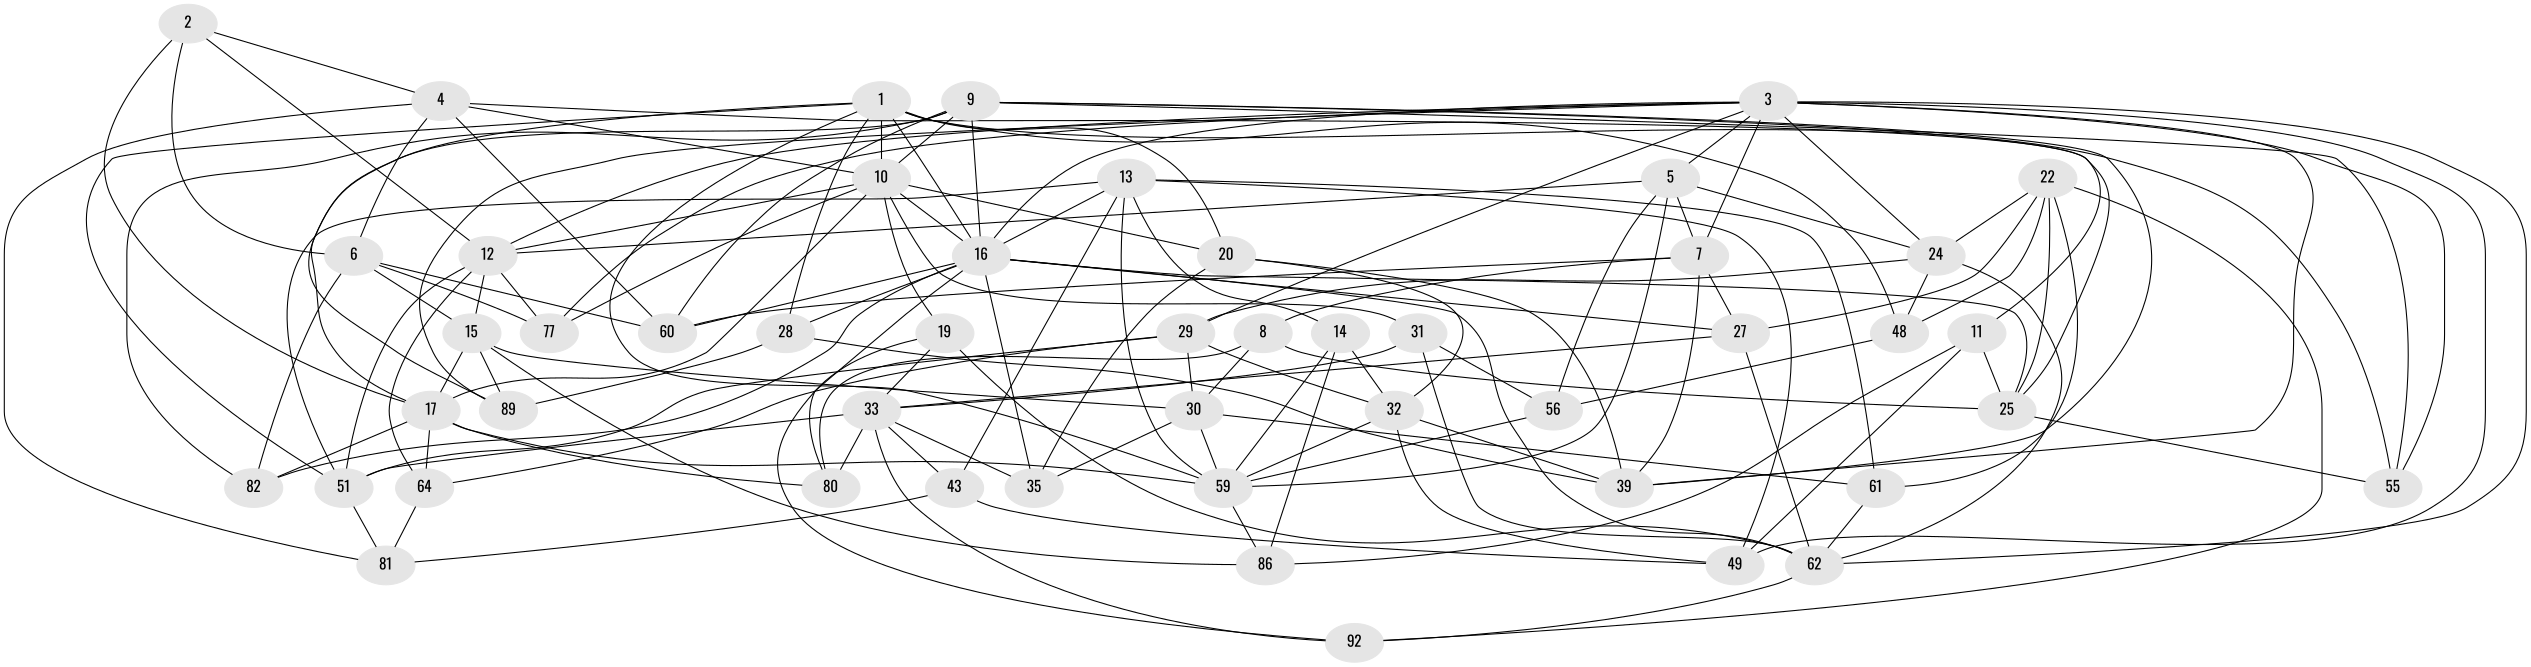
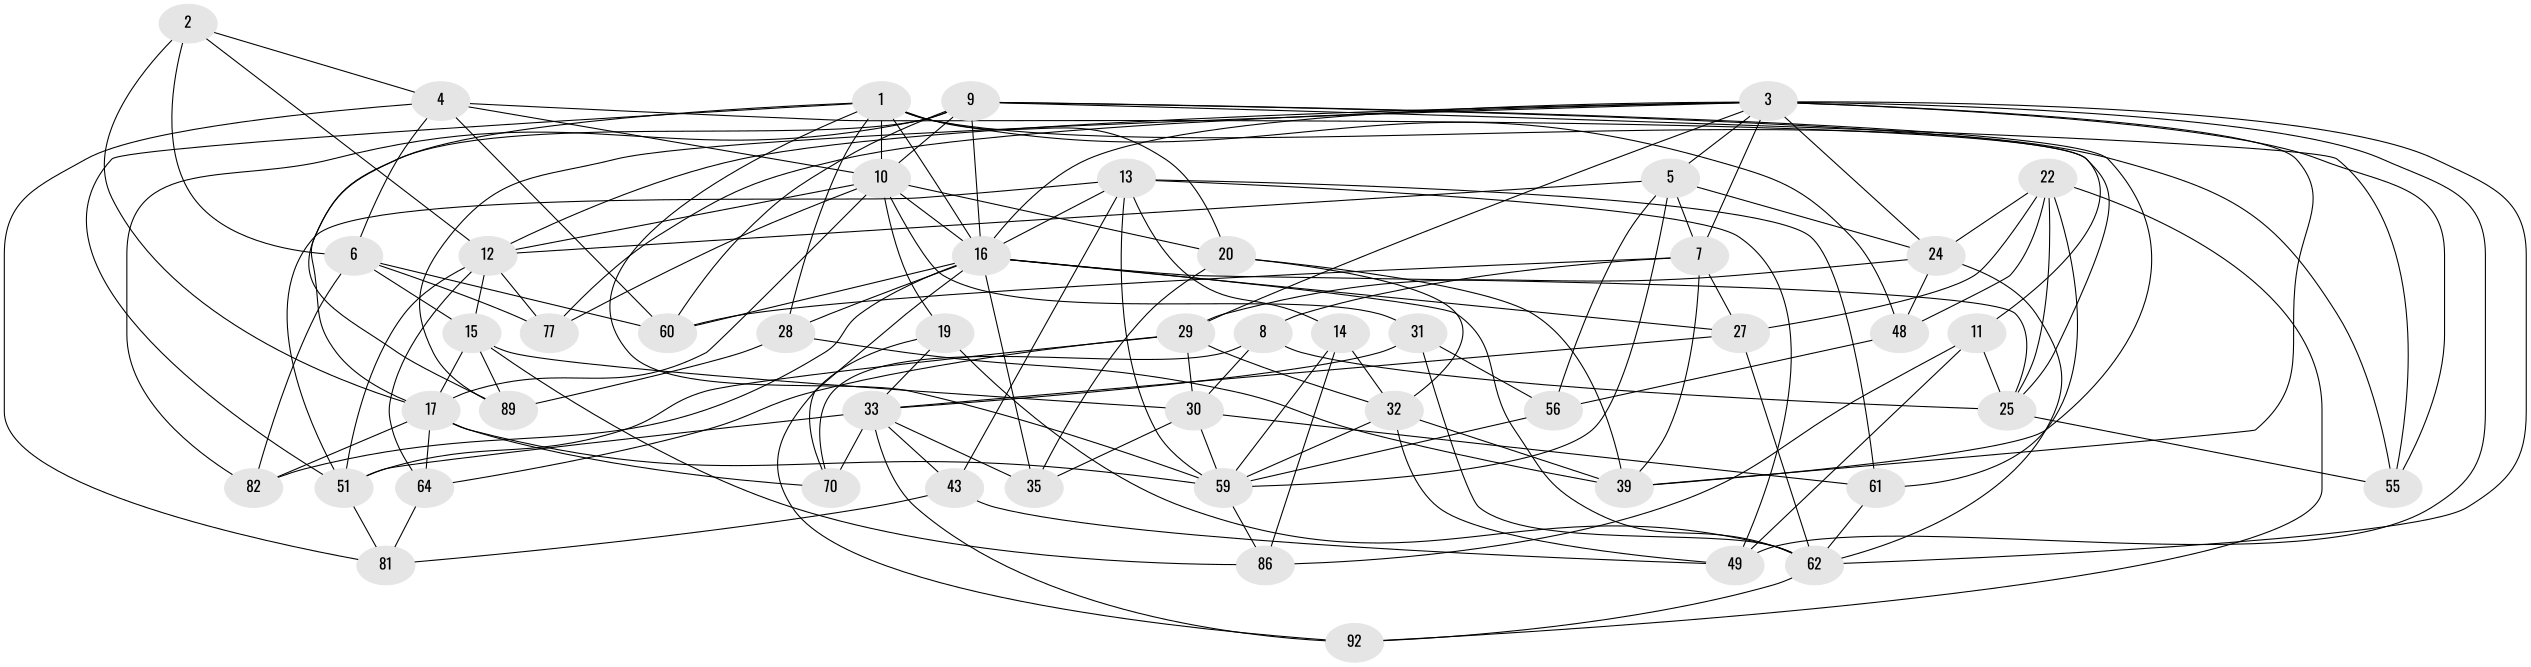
node "80": label "80" -> "70"
